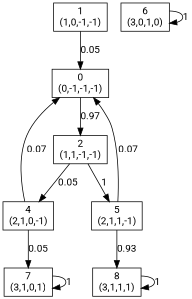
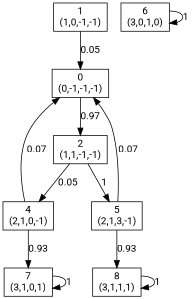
node "5 (2,1,1,-1)": label "5 (2,1,1,-1)" -> "5 (2,1,3,-1)"
edge "4 (2,1,0,-1)" -> "7 (3,1,0,1)": label "0.05" -> "0.93"
